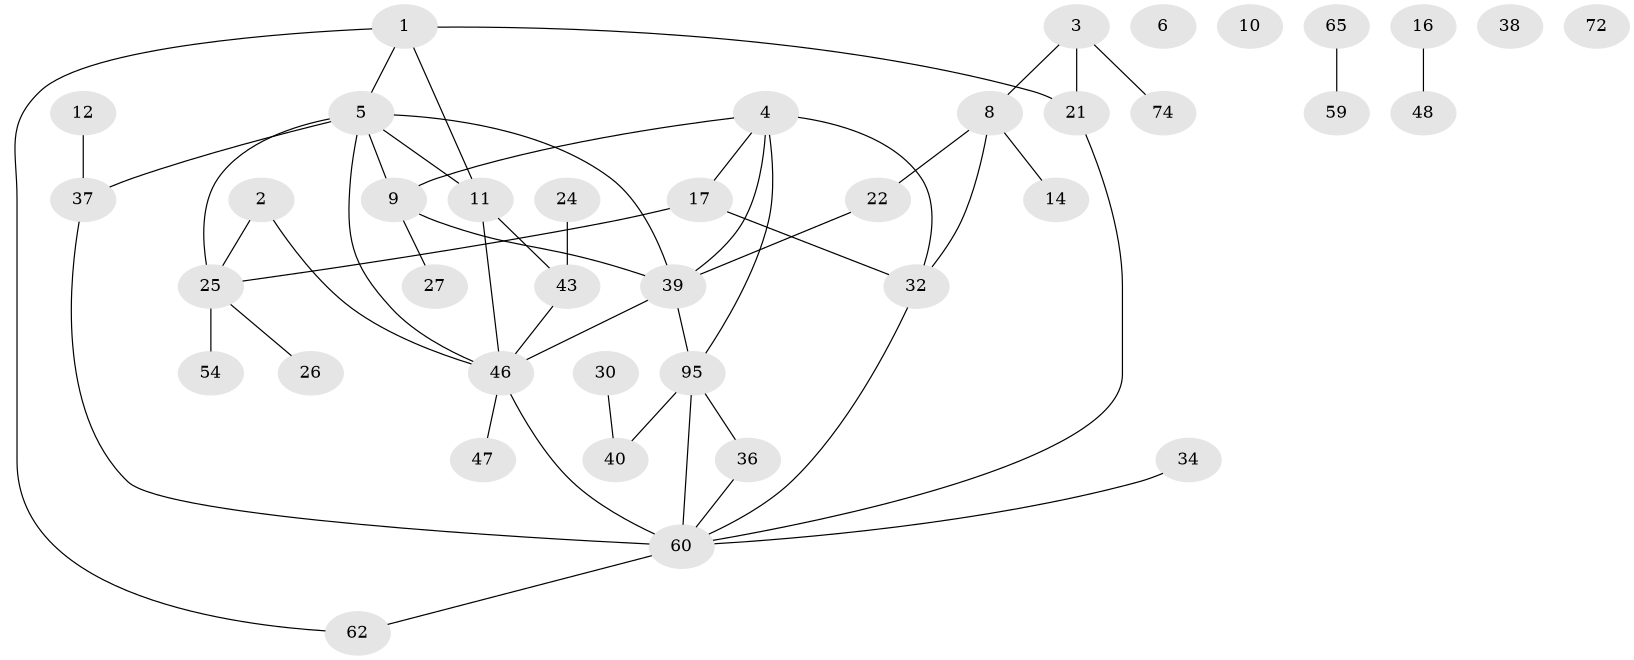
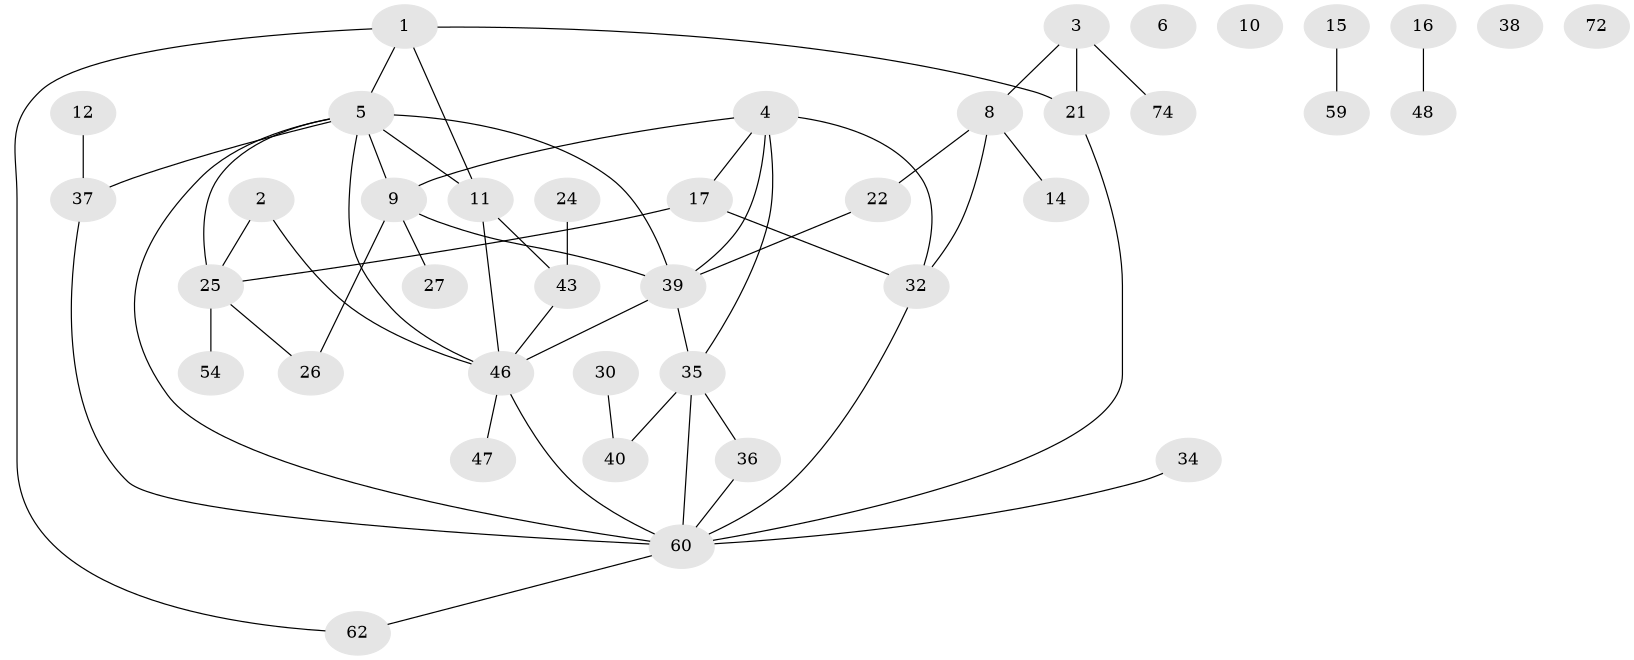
node "65": label "65" -> "15"
edge "9" -- "26": added
node "95": label "95" -> "35"
edge "5" -- "60": added
